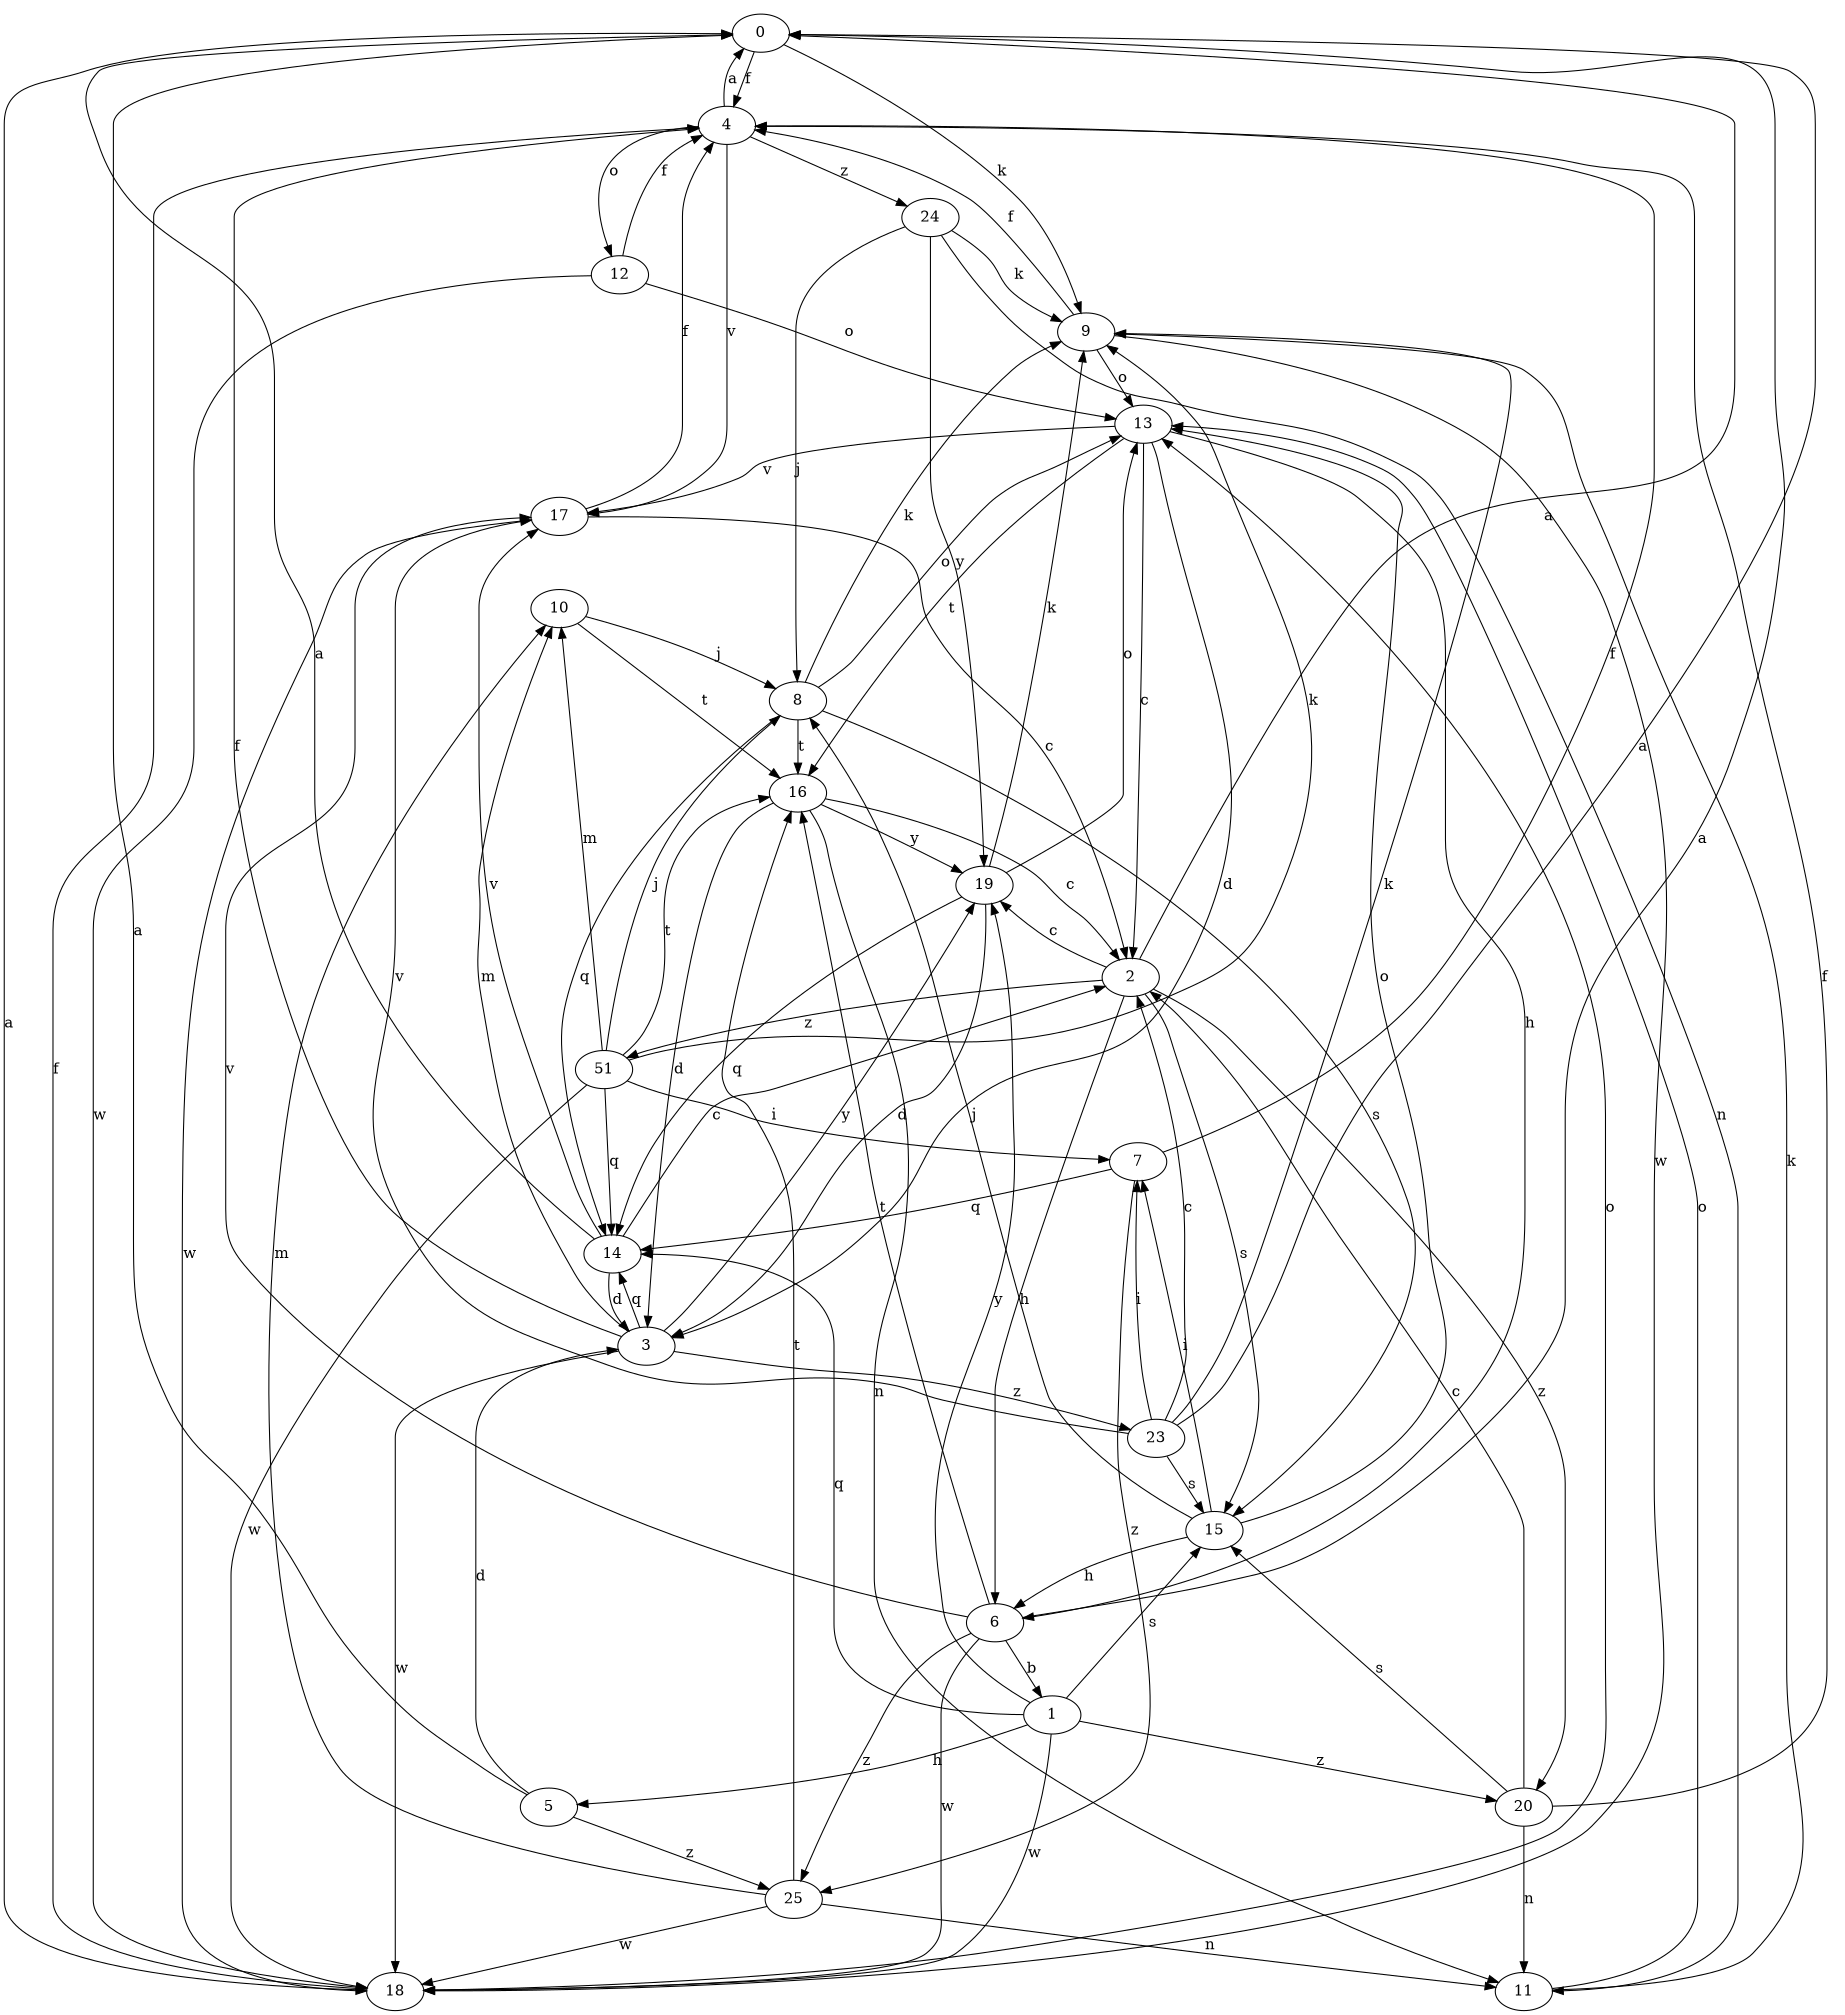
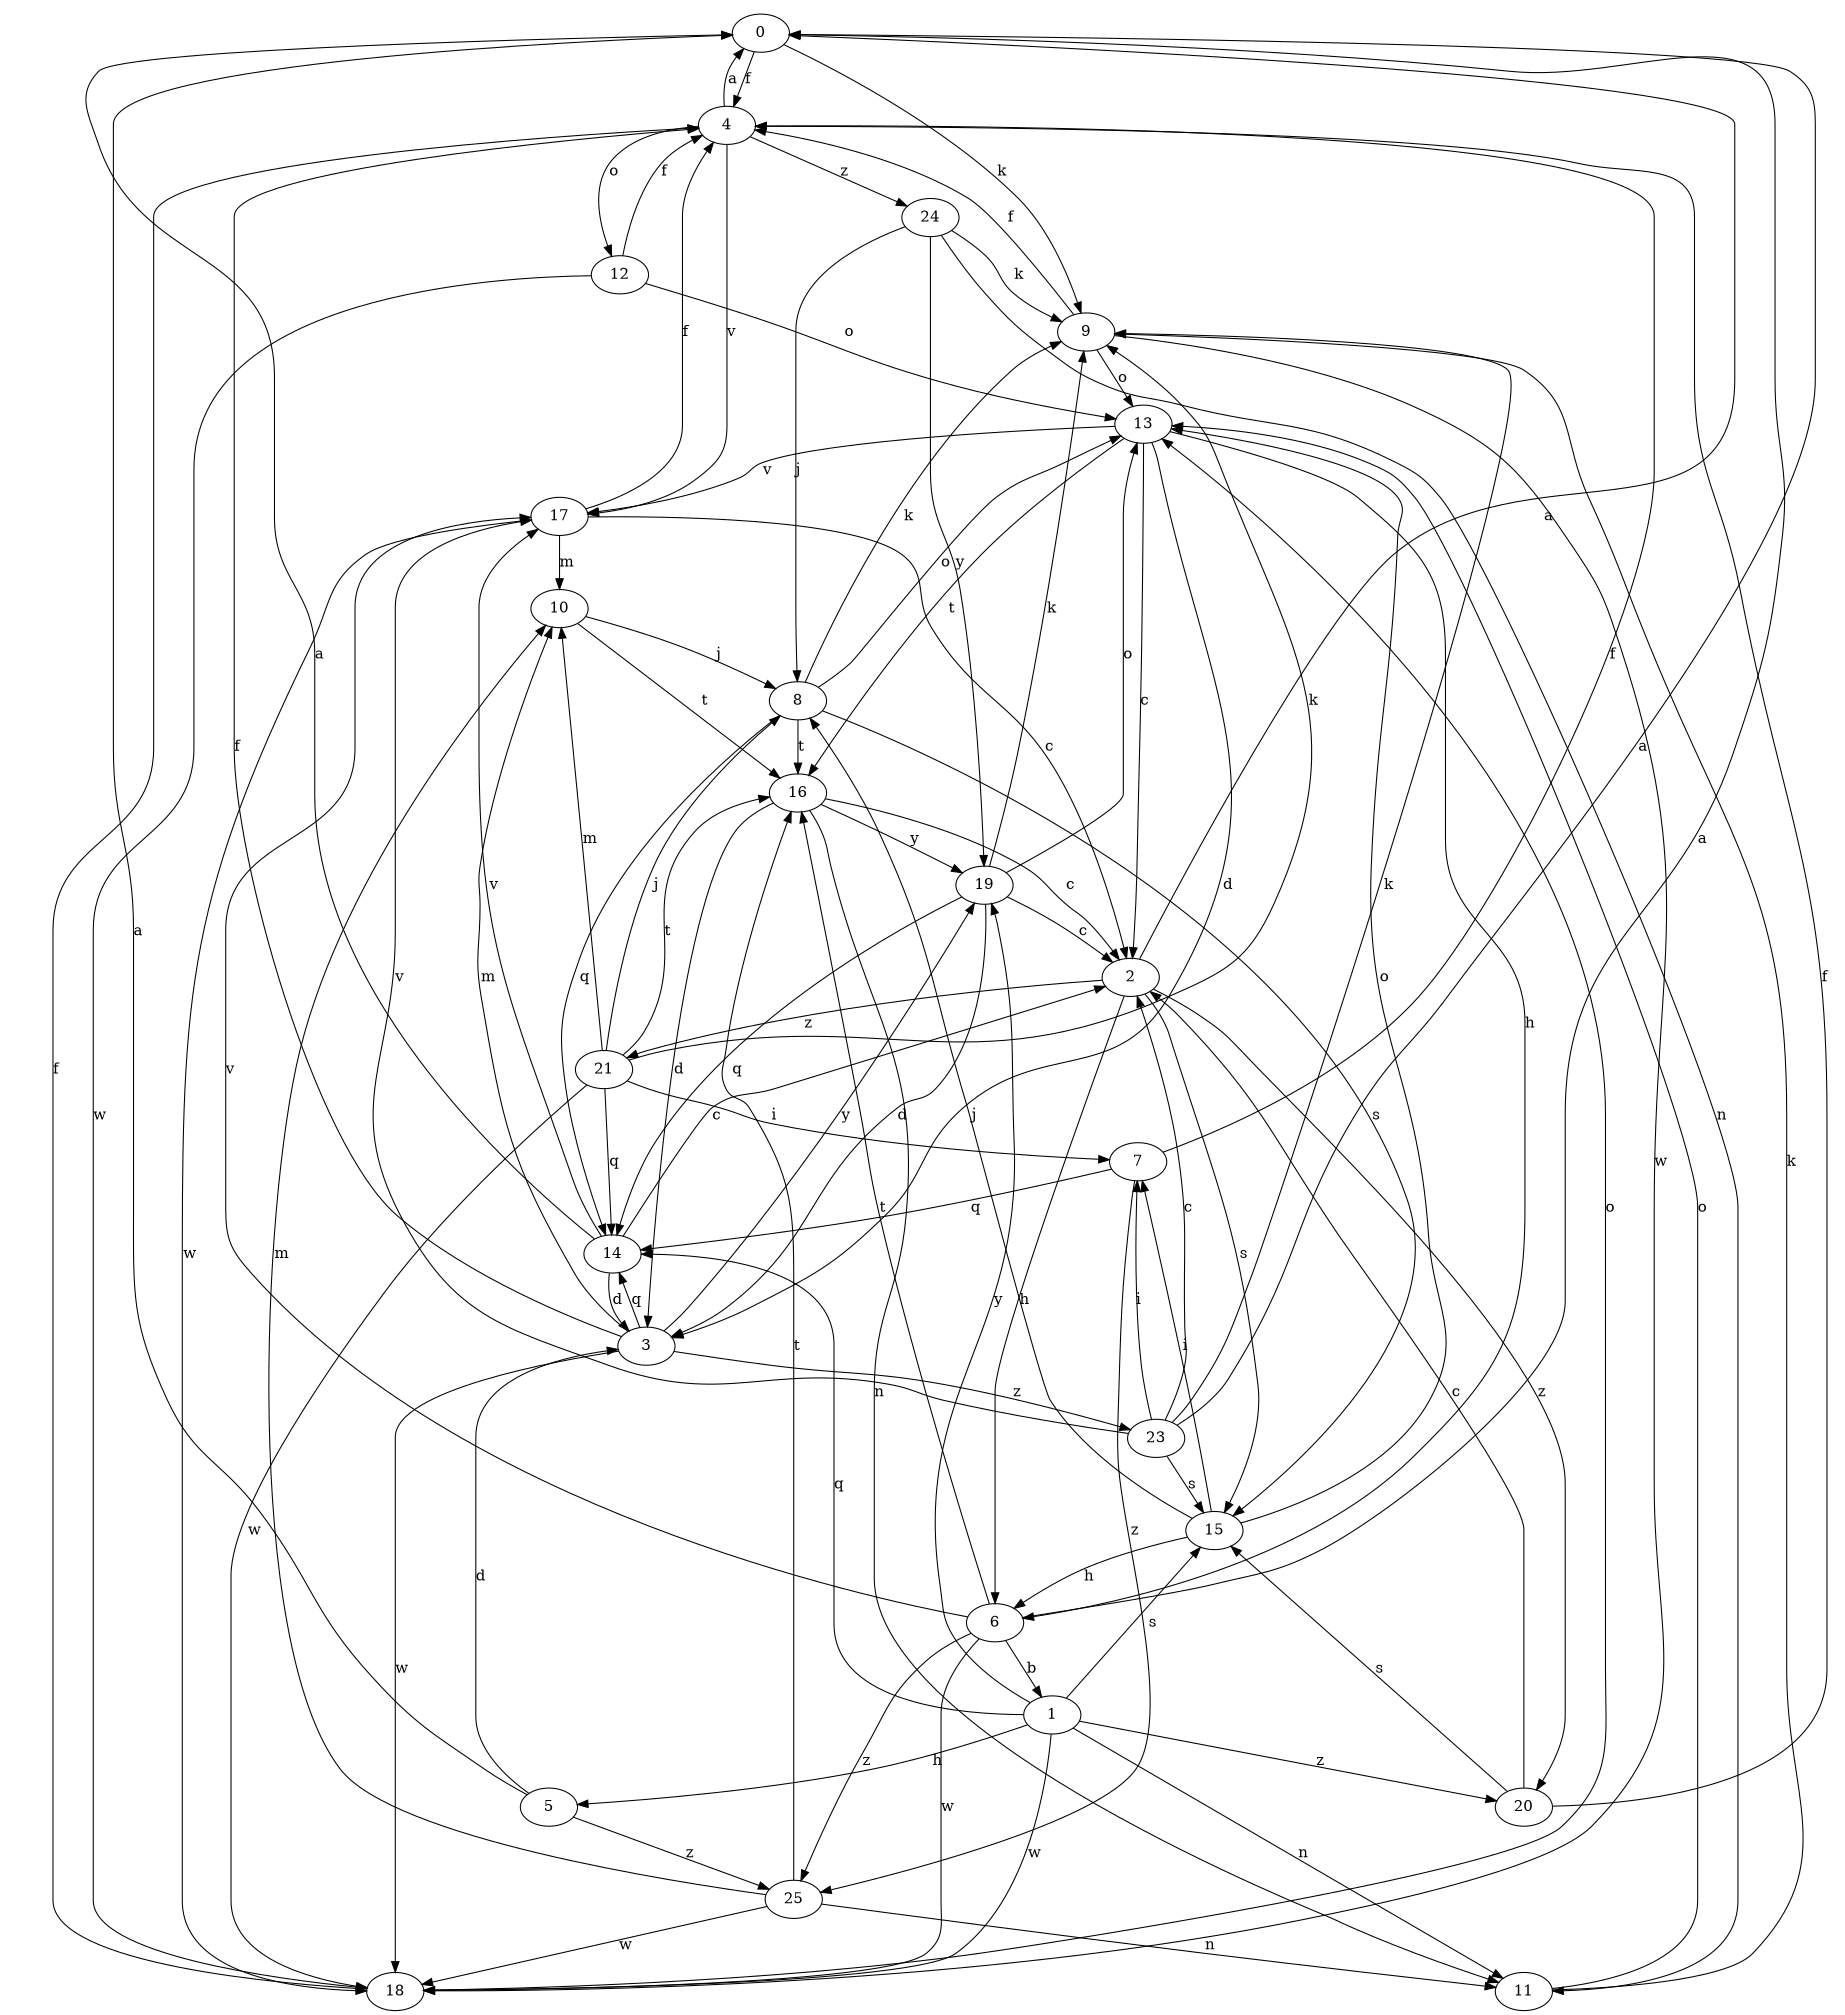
edge "17" -> "10": added, label "m"
edge "18" -> "0": removed, label "a"
edge "2" -> "19": reversed
node "51": label "51" -> "21"
edge "20" -> "11": now "1" -> "11"
